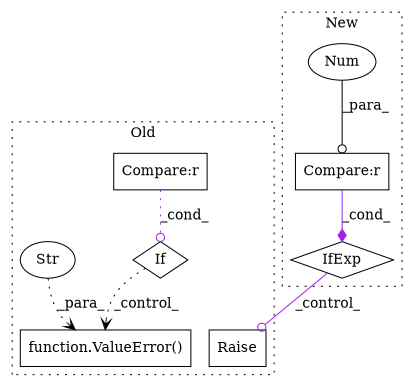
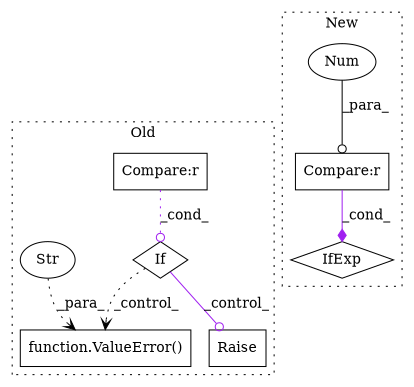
edge "IfExp" -> "Raise": now "If" -> "Raise"
